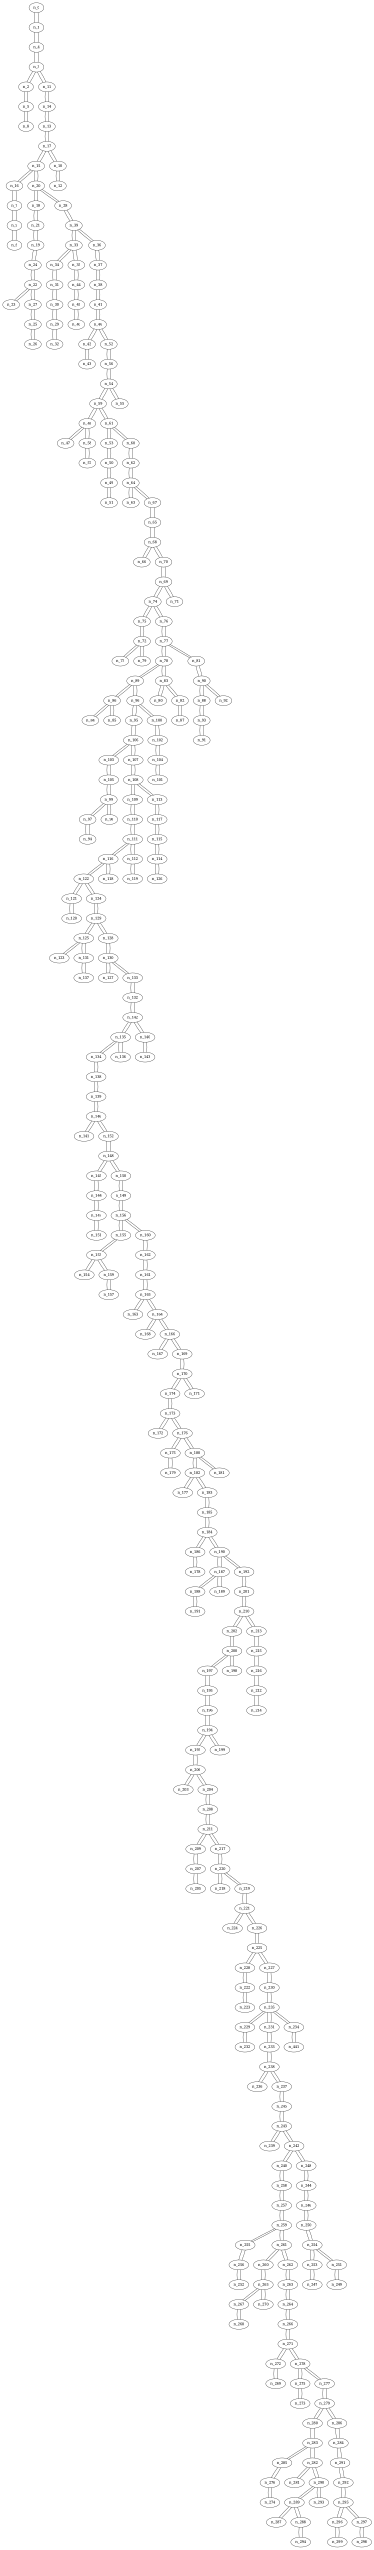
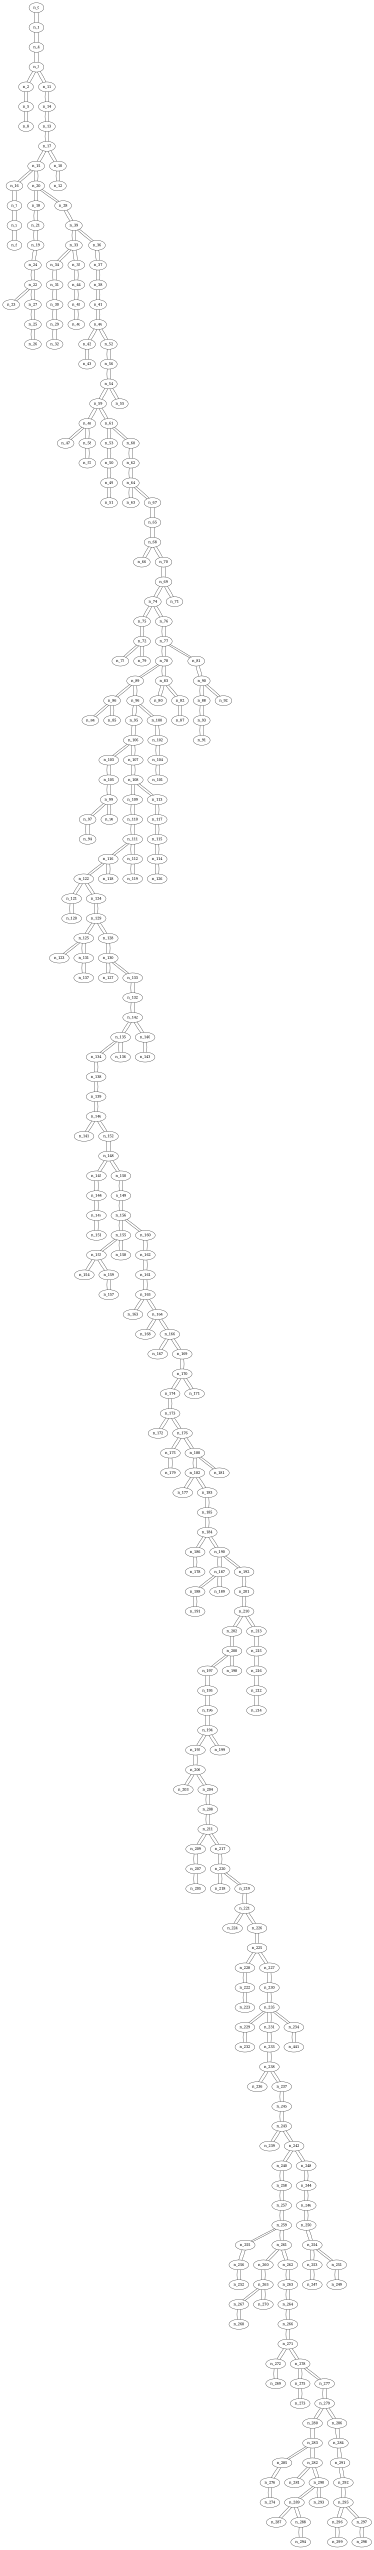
node "n_158": added
